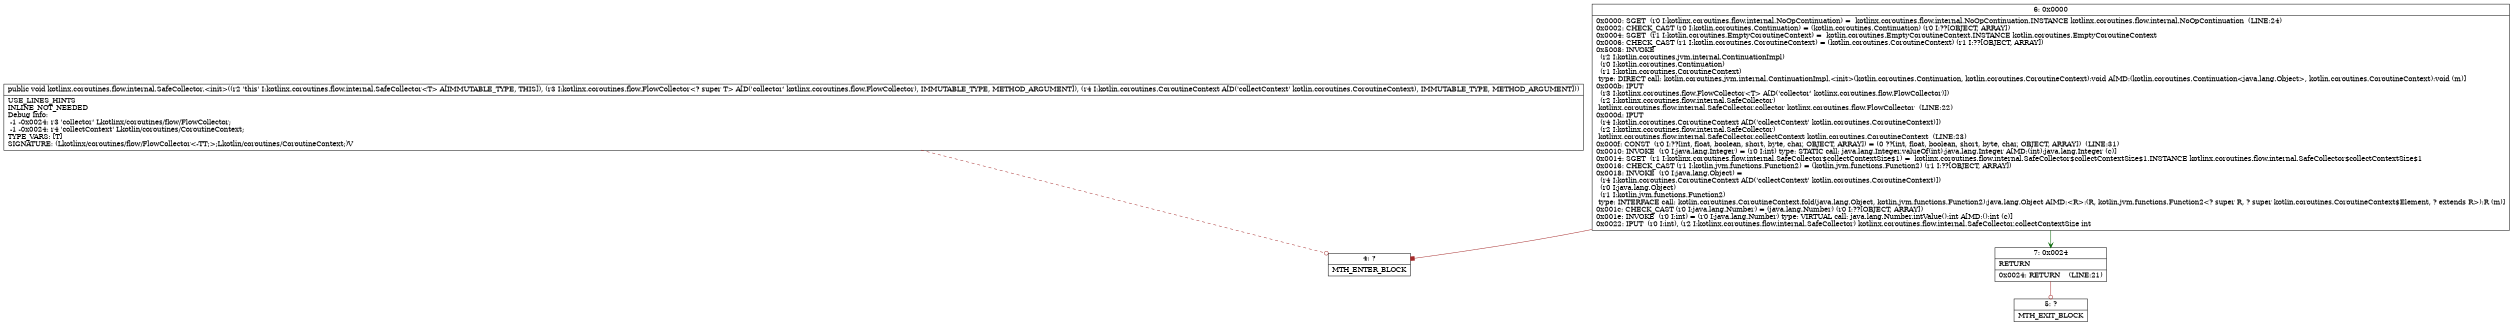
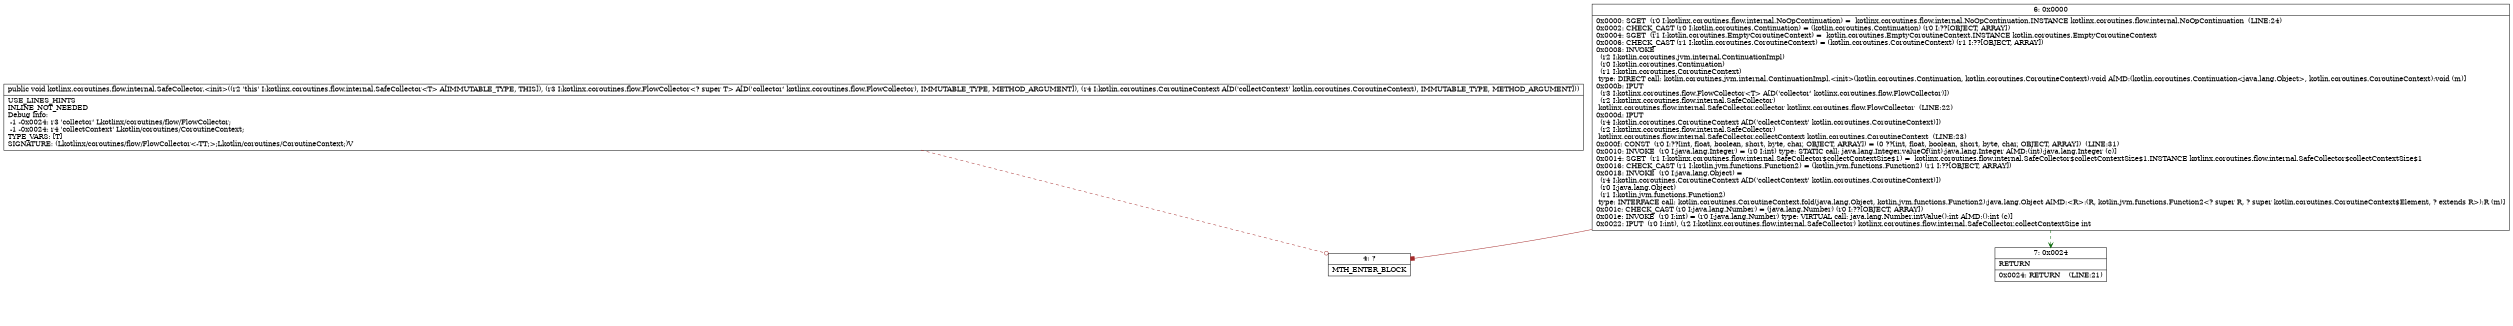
node "6: 0x0000": text "0x5008: INVOKE" -> "0x0008: INVOKE"
edge "6: 0x0000" -> "7: 0x0024": style solid -> dashed
node "5: ?": removed
